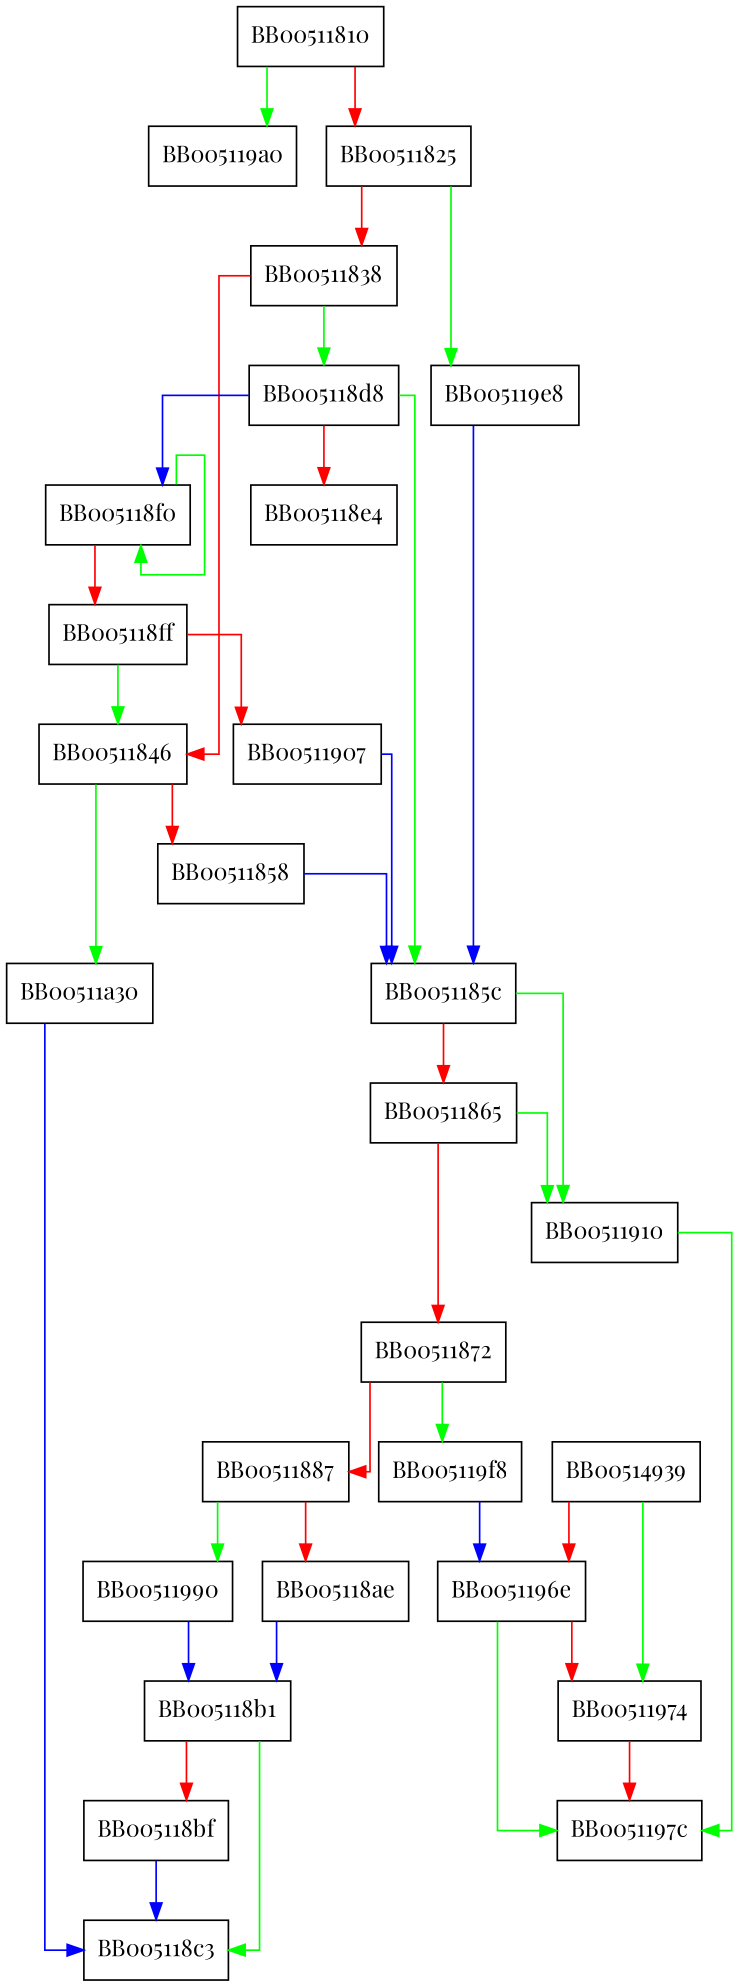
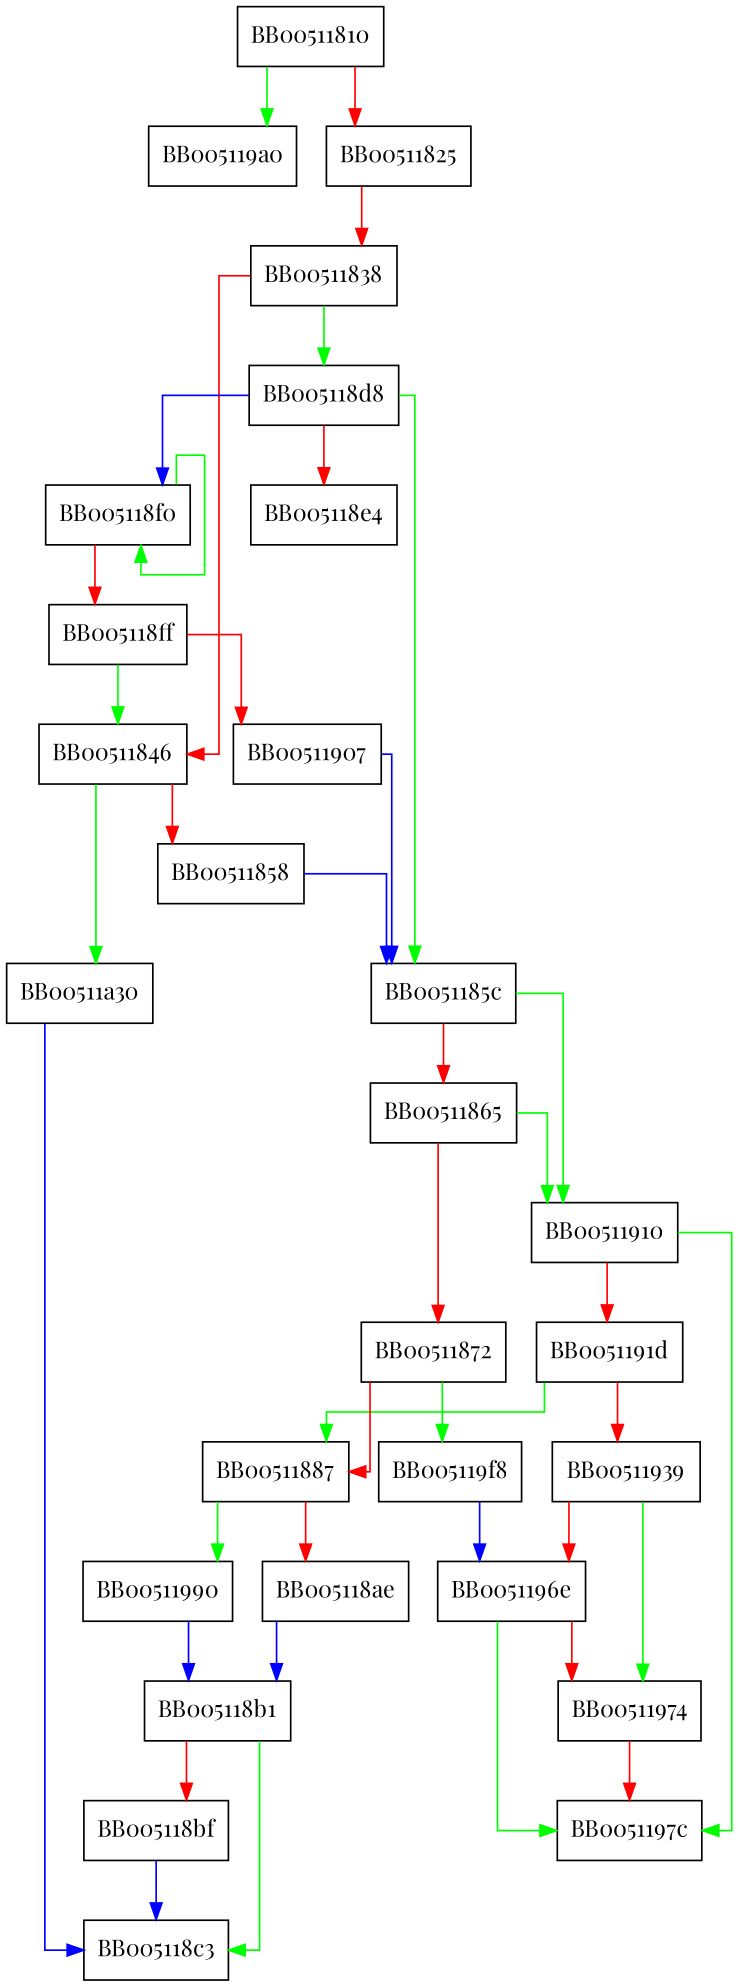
node "BB005119e8": removed
node "BB0051191d": added
node "BB00514939": label "BB00514939" -> "BB00511939"
